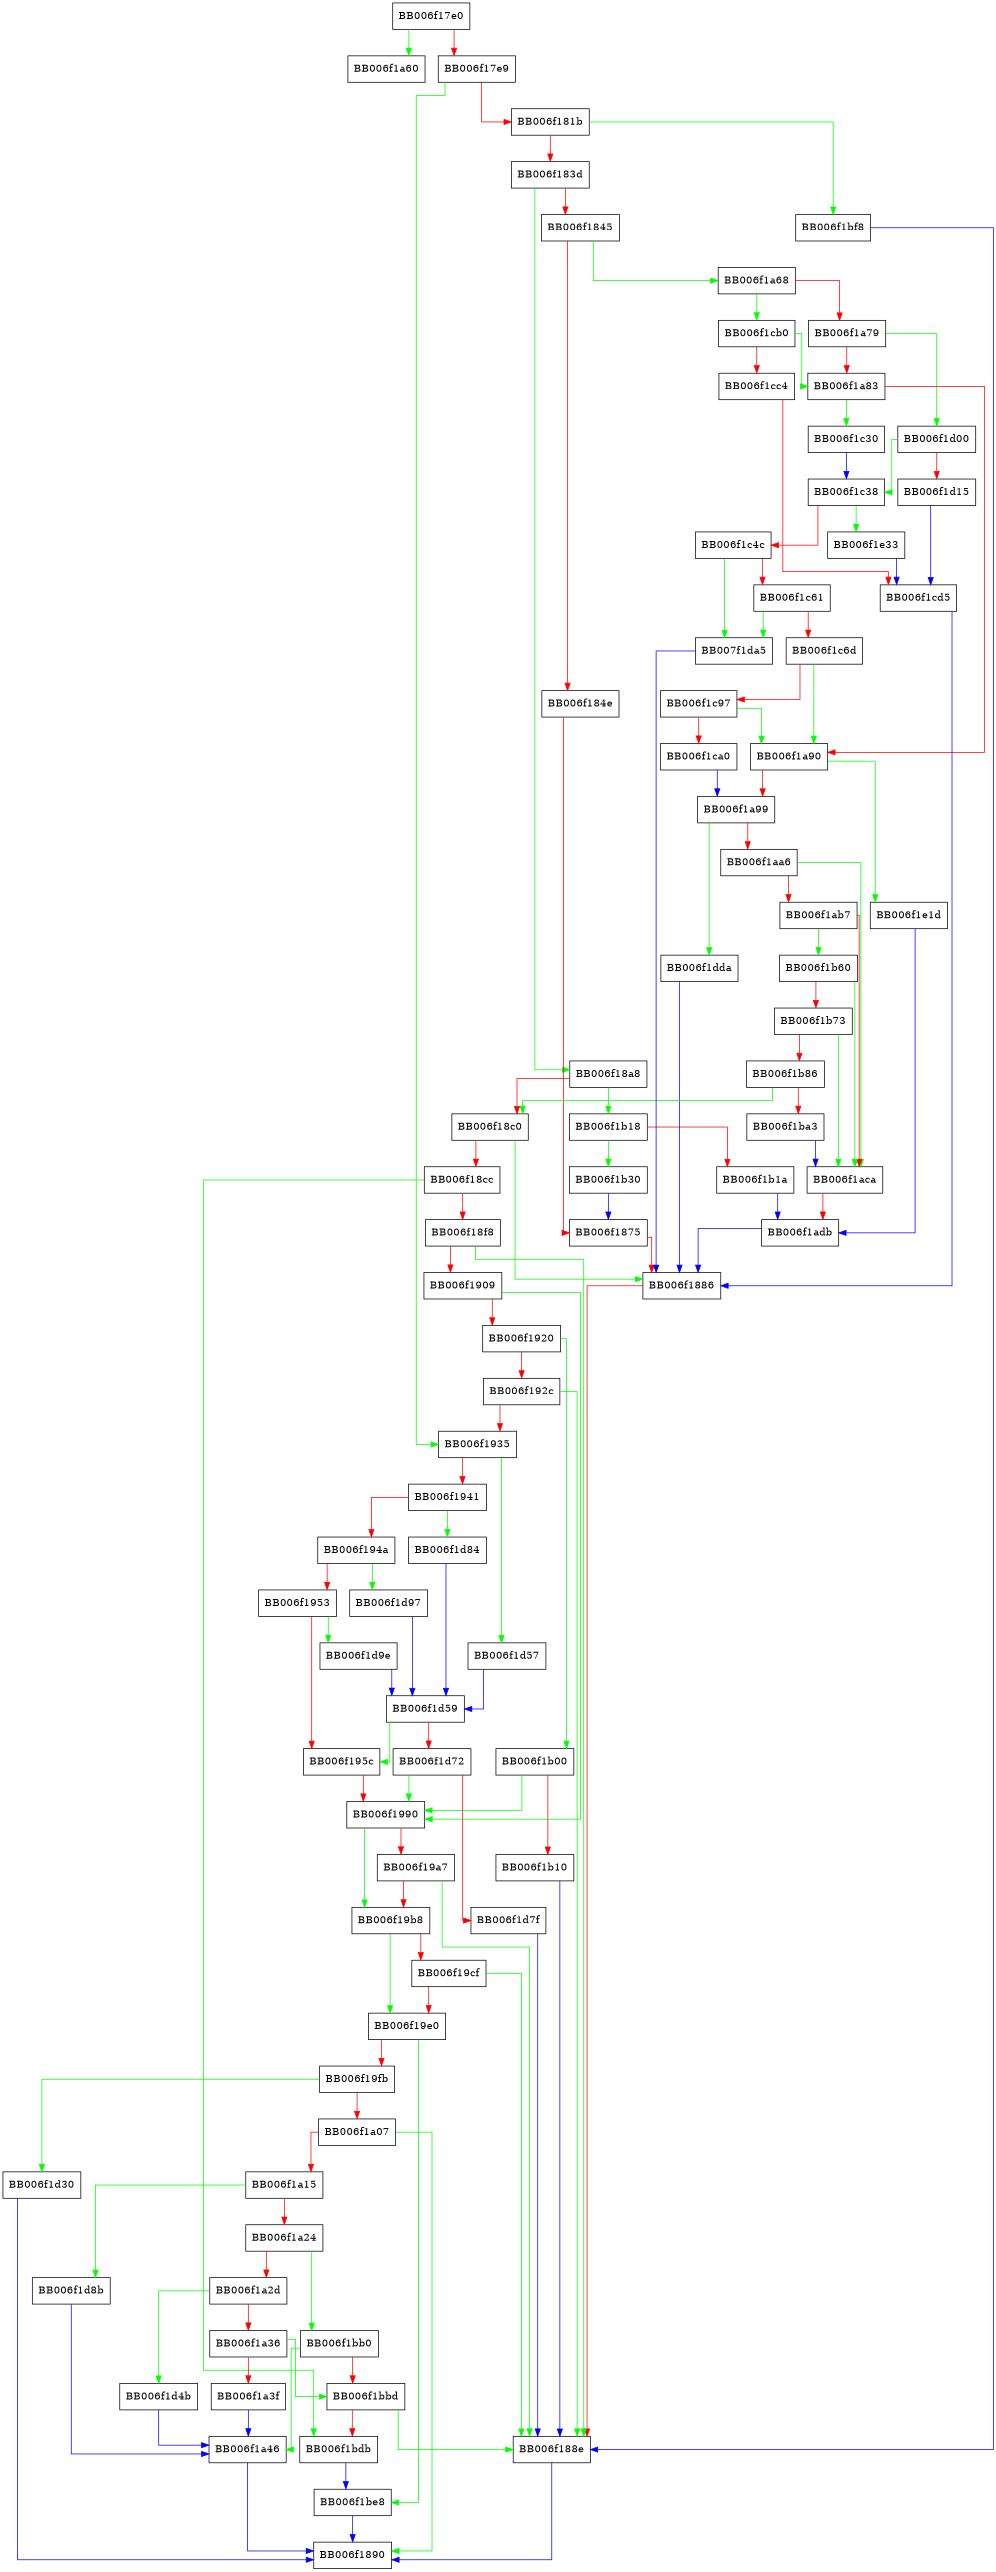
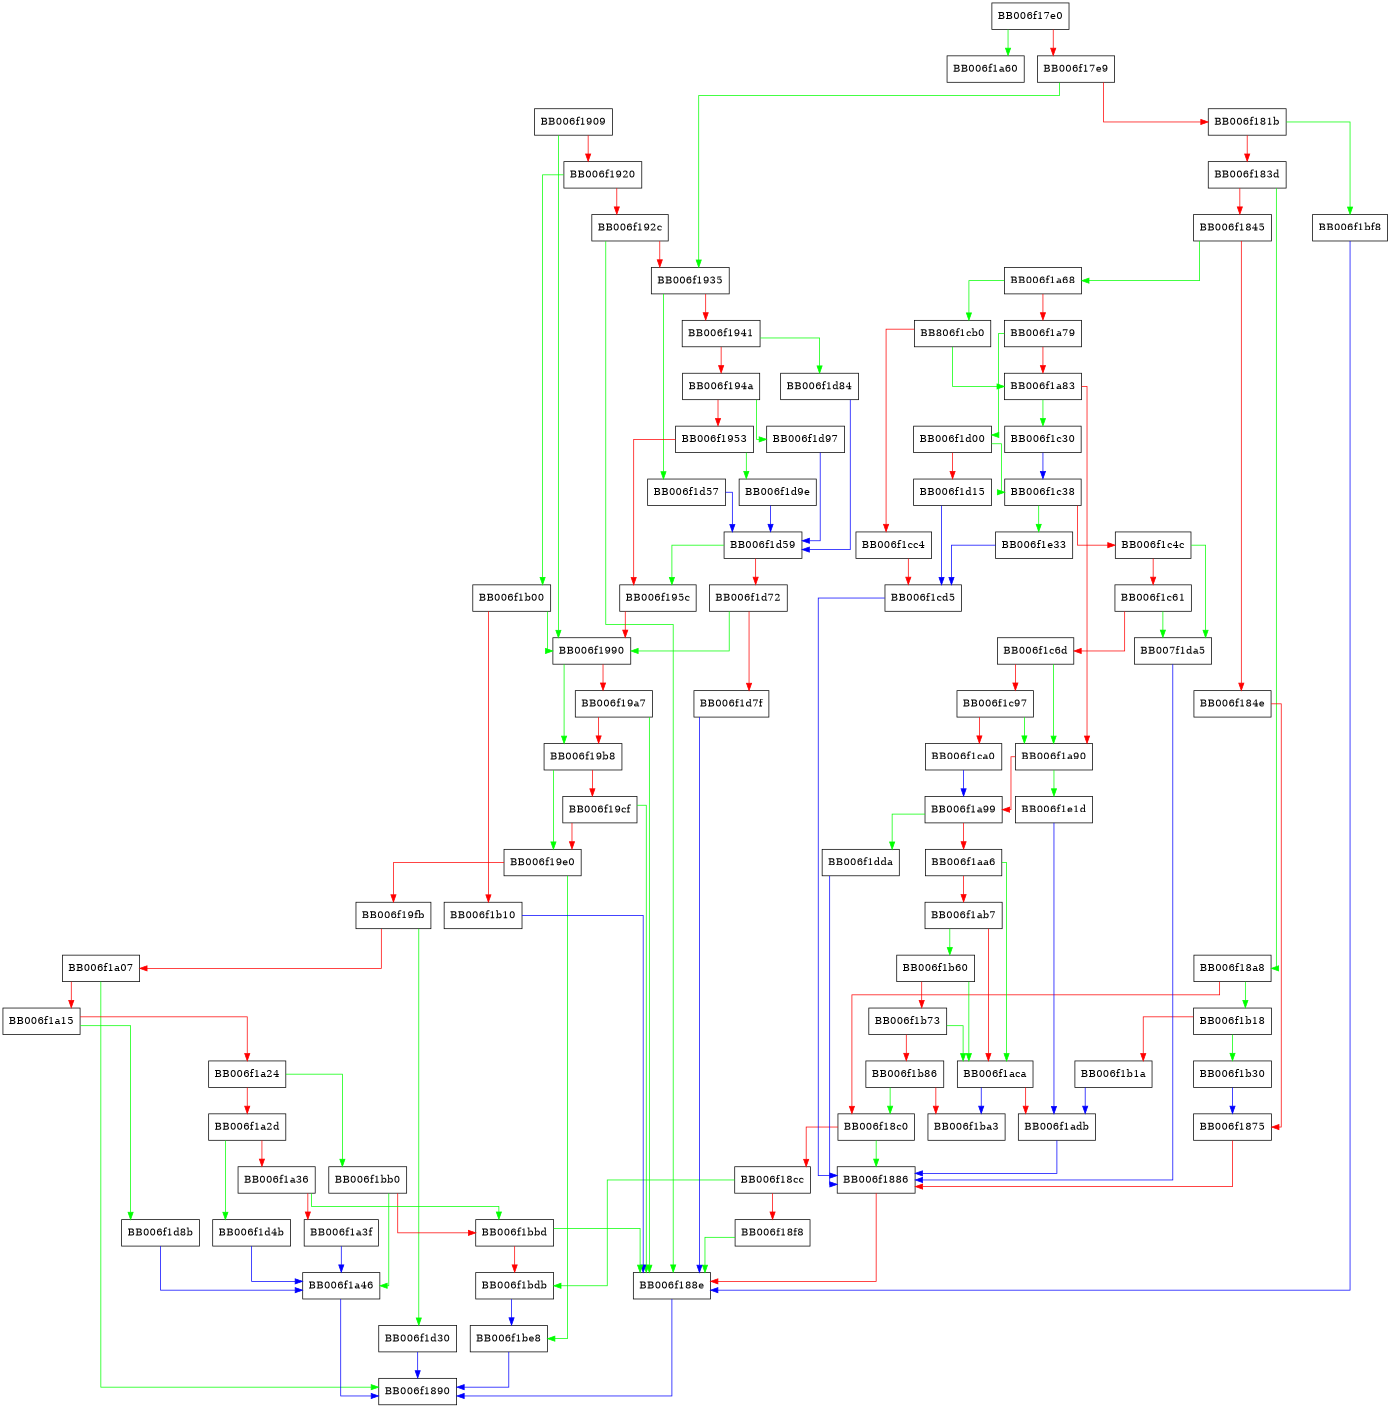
node "BB006f1cb0": label "BB006f1cb0" -> "BB806f1cb0"
edge "BB006f1ba3" -> "BB006f1aca": reversed
edge "BB006f18f8" -> "BB006f1909": removed
